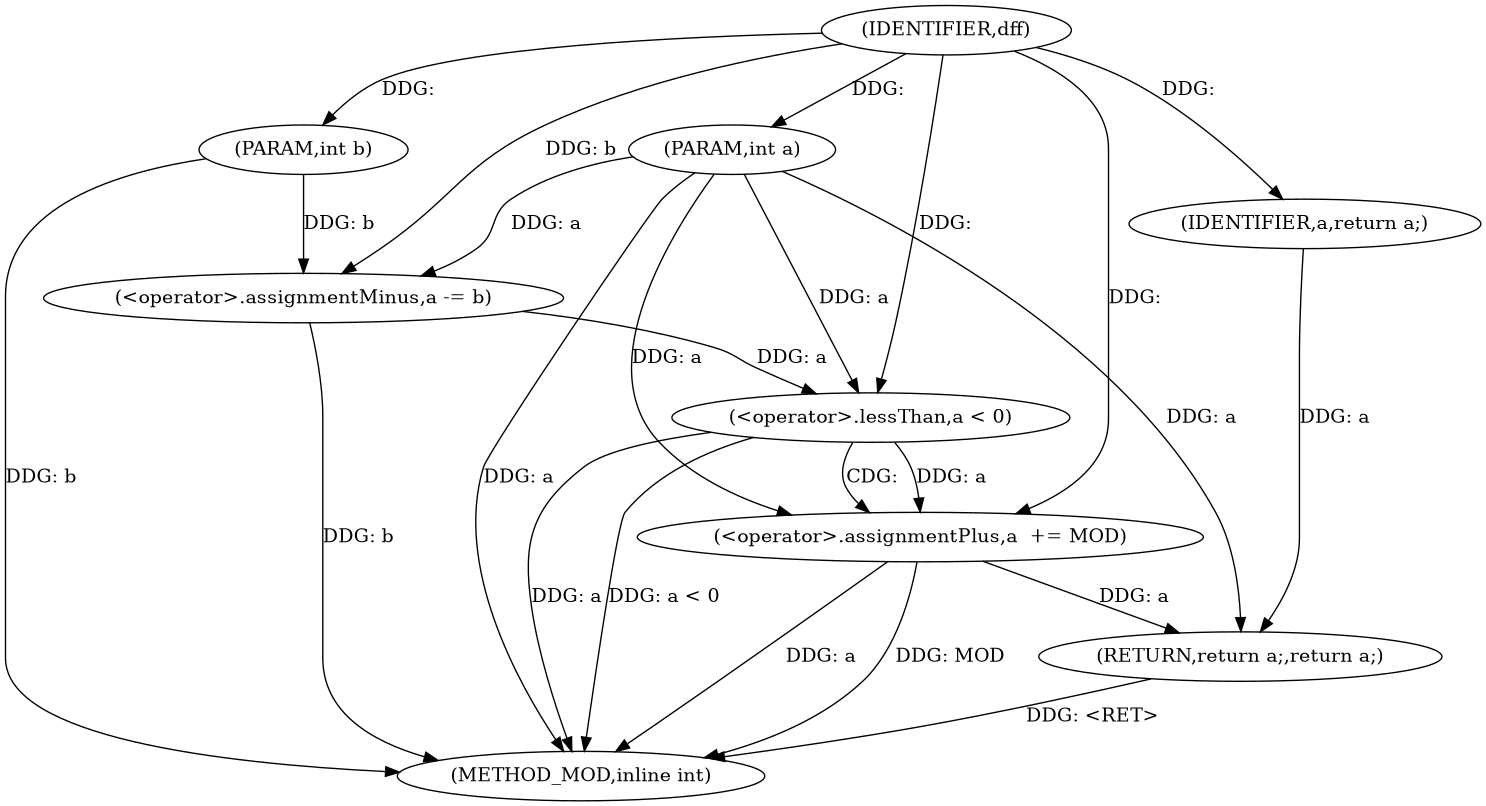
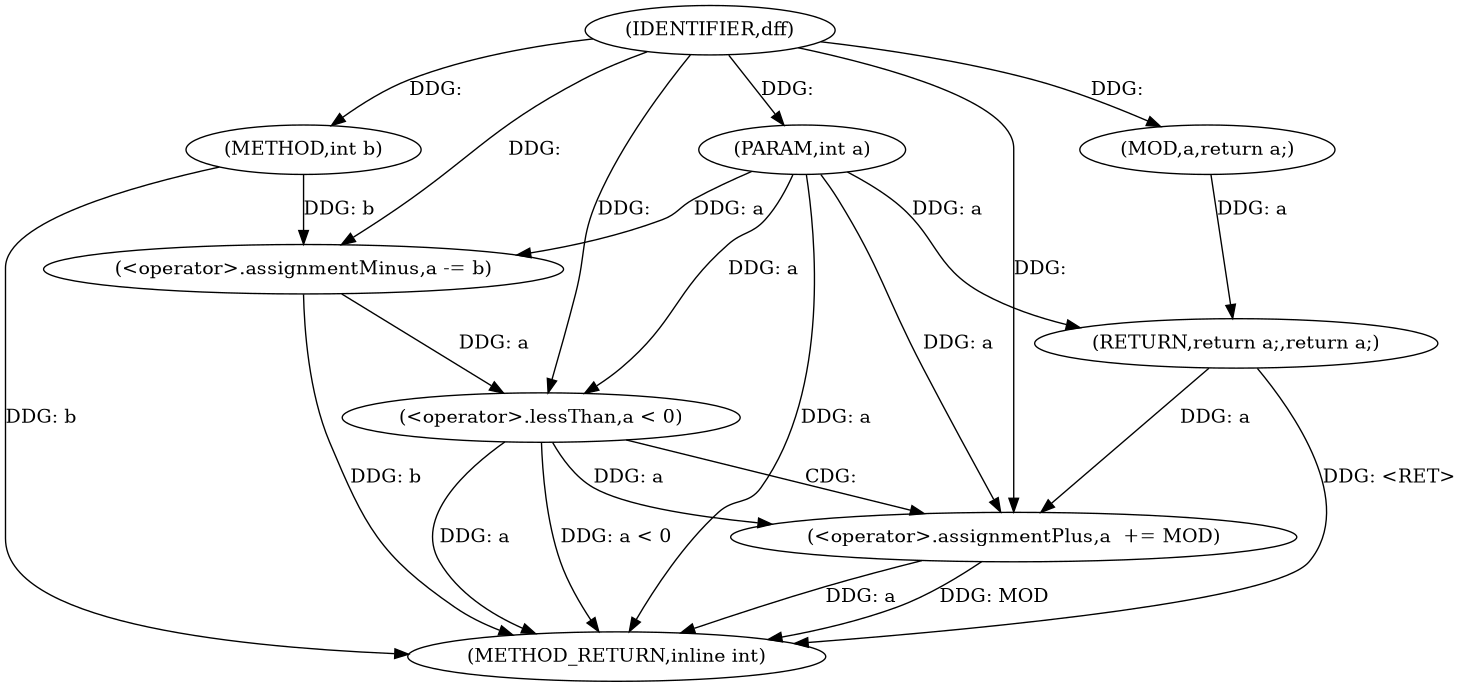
node "(PARAM,int b)": label "(PARAM,int b)" -> "(METHOD,int b)"
edge "(IDENTIFIER,dff)" -> "(<operator>.assignmentMinus,a -= b)": label "DDG: b" -> "DDG: "
node "(IDENTIFIER,a,return a;)": label "(IDENTIFIER,a,return a;)" -> "(MOD,a,return a;)"
edge "(<operator>.assignmentPlus,a  += MOD)" -> "(RETURN,return a;,return a;)": reversed
node "(METHOD_MOD,inline int)": label "(METHOD_MOD,inline int)" -> "(METHOD_RETURN,inline int)"
